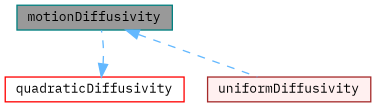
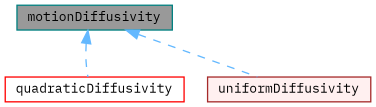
edge "motionDiffusivity" -> "quadraticDiffusivity": reversed
